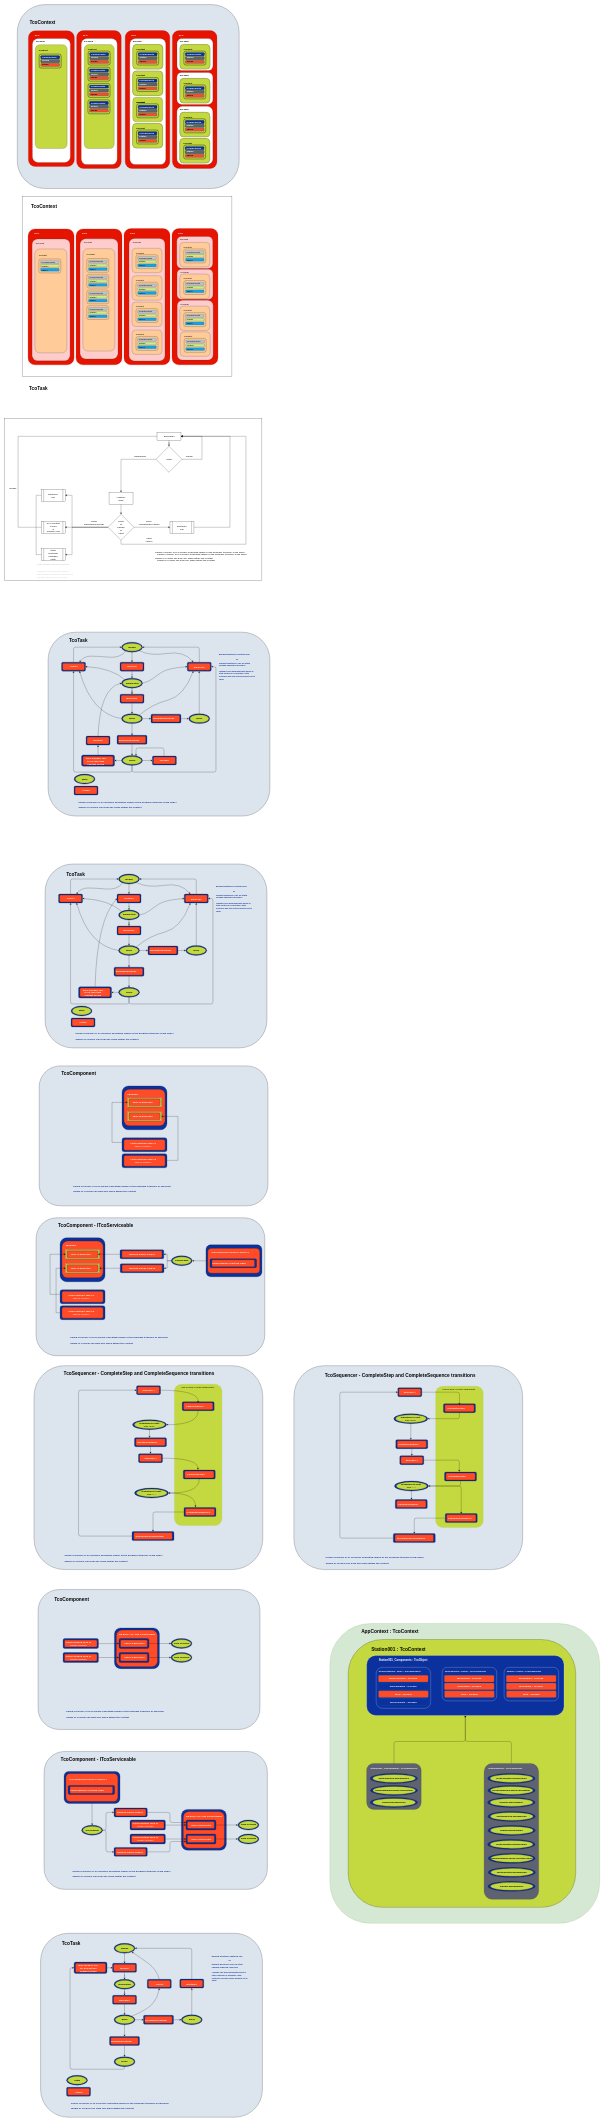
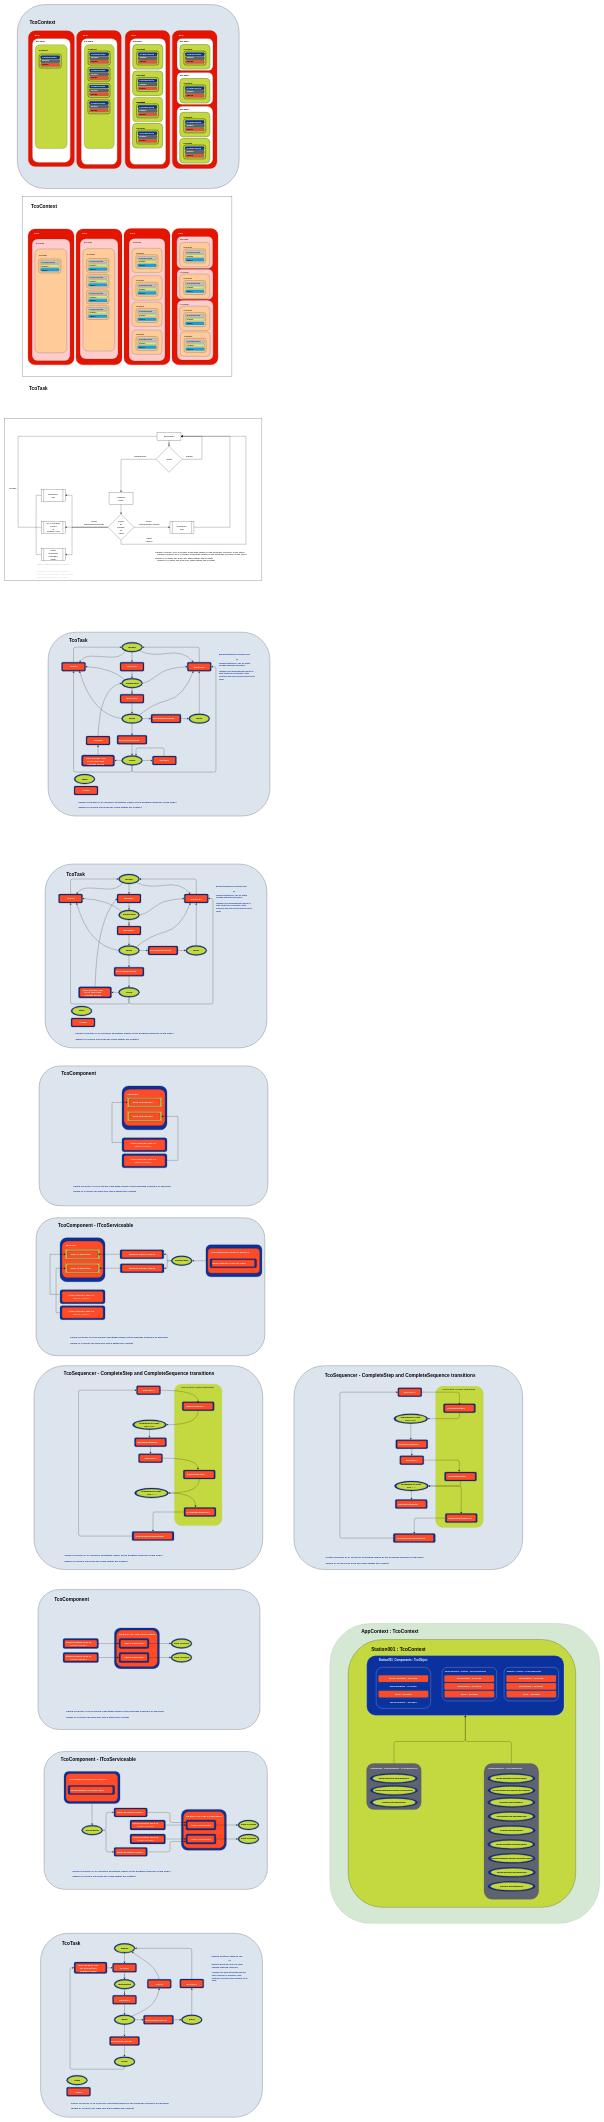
node "HorizontalDrive : Drive : TcoComponent": removed
